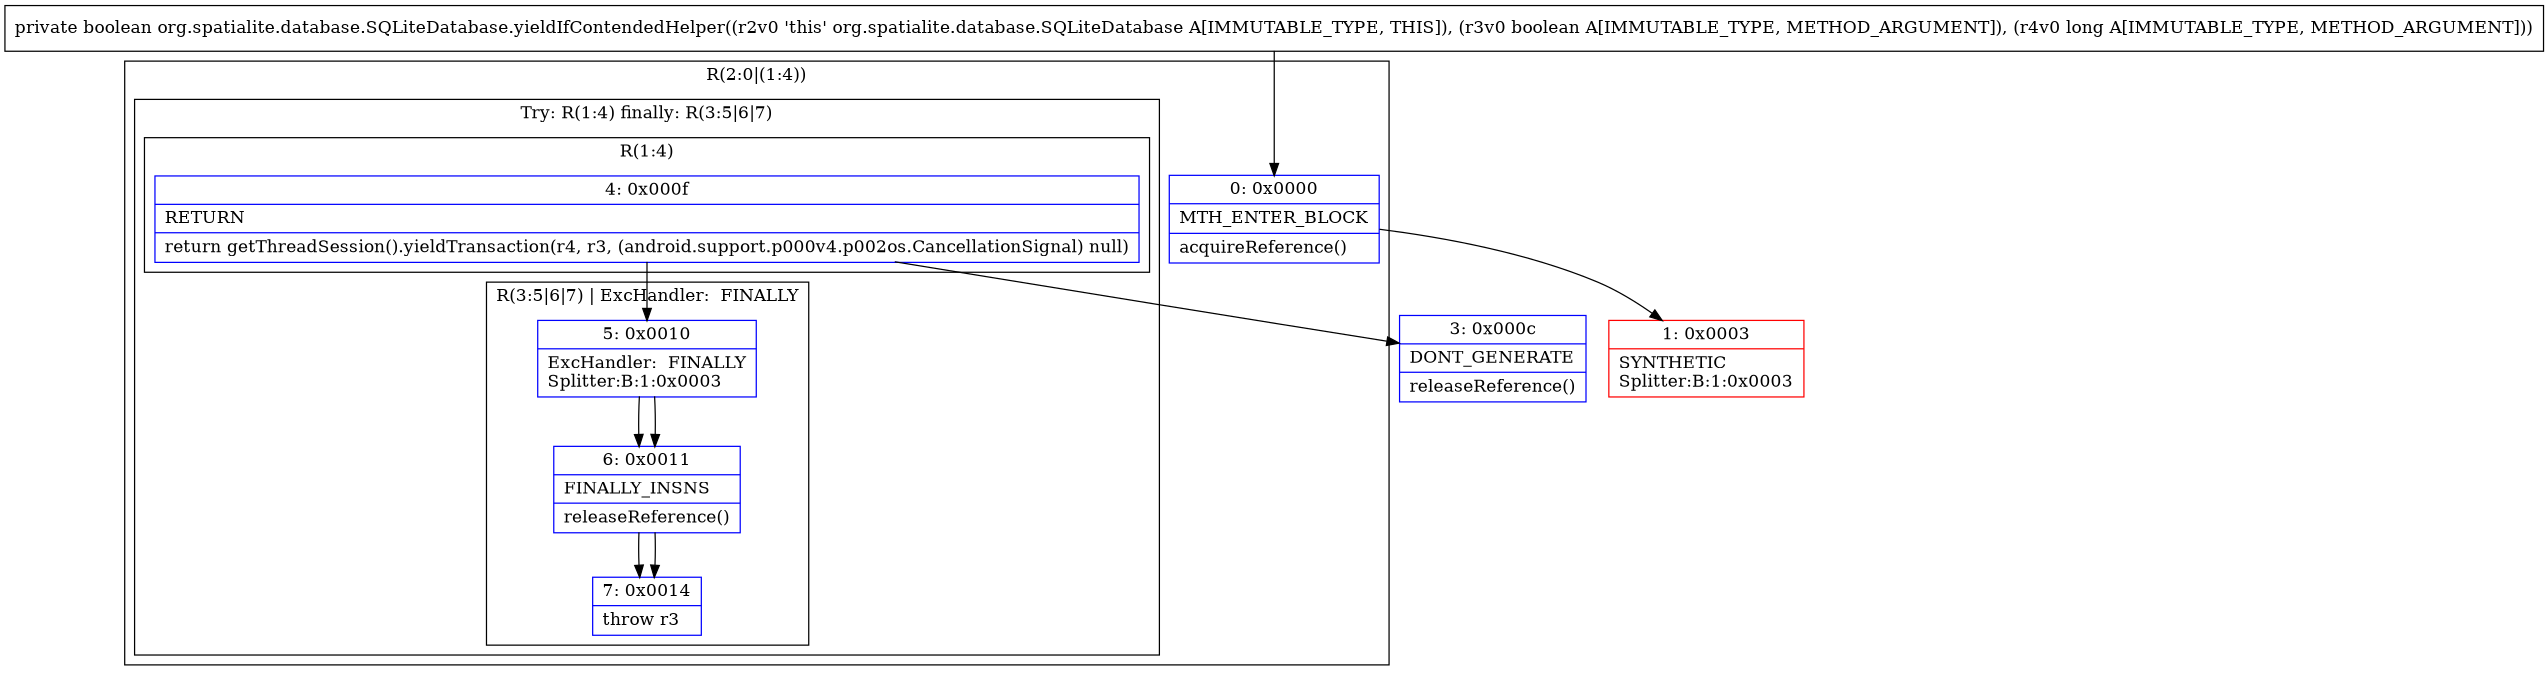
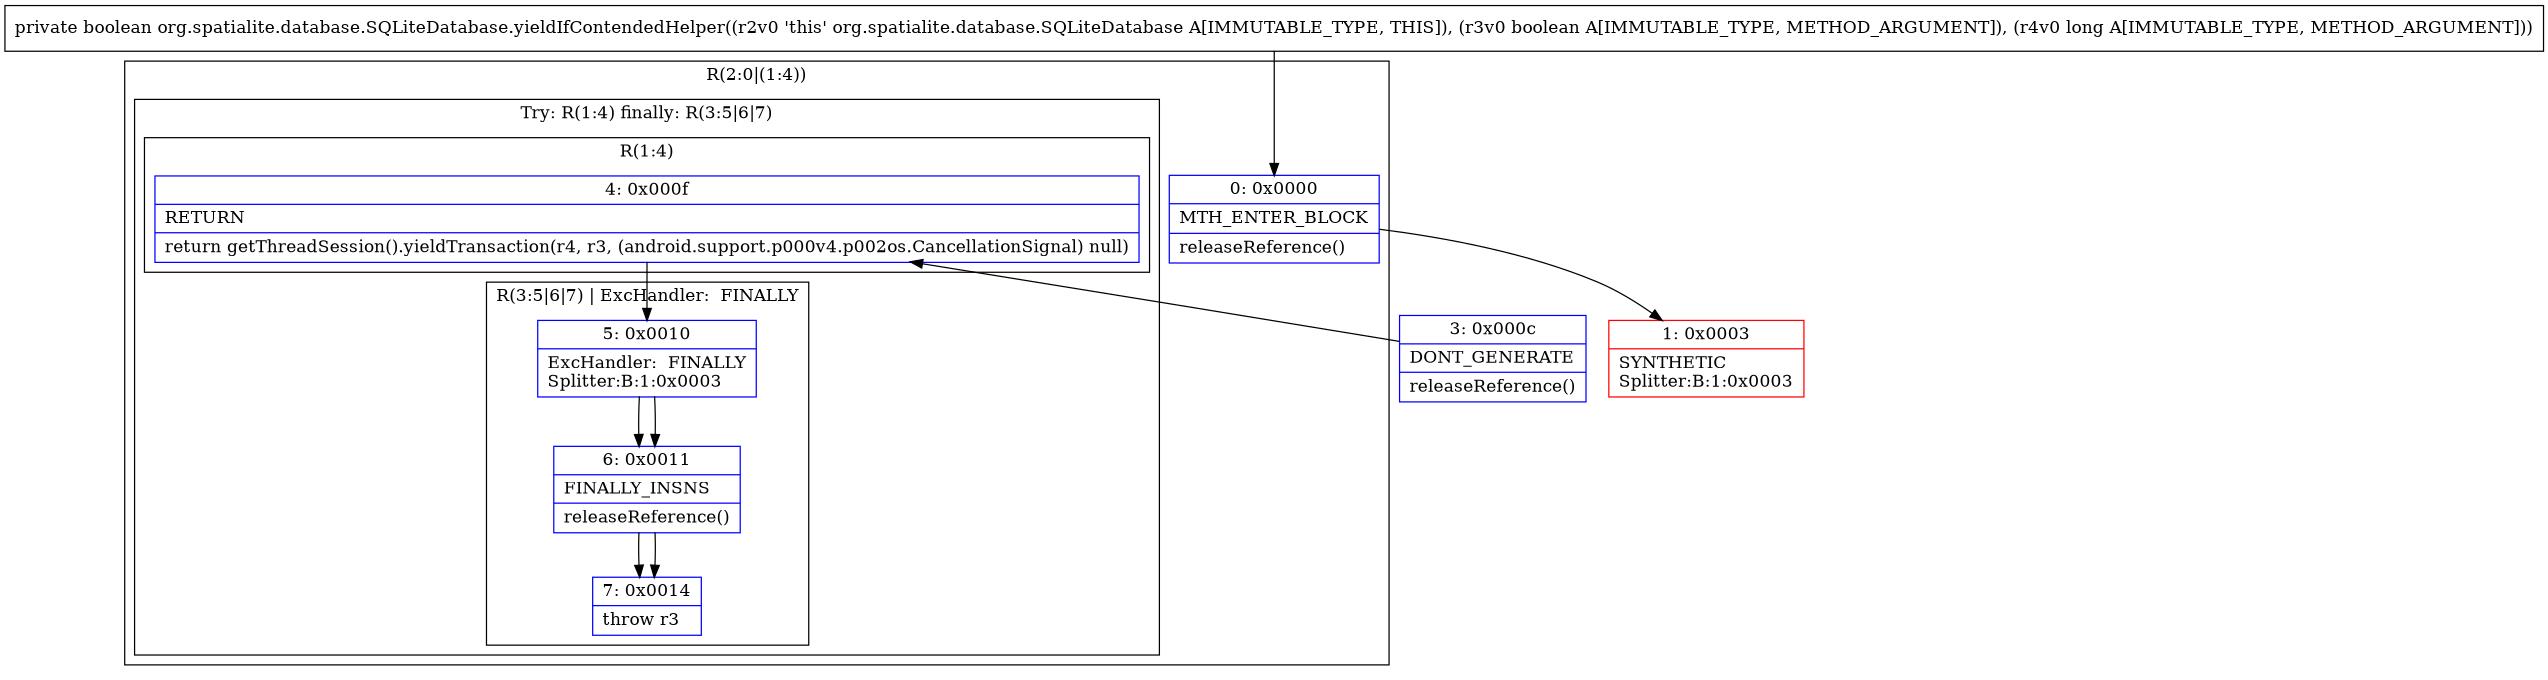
node "0: 0x0000": text "acquireReference()" -> "releaseReference()"
edge "4: 0x000f" -> "3: 0x000c": reversed
